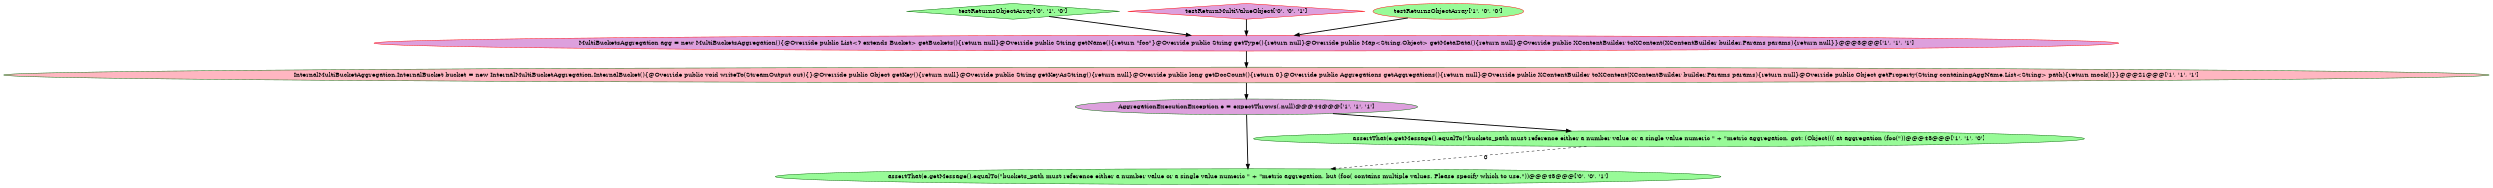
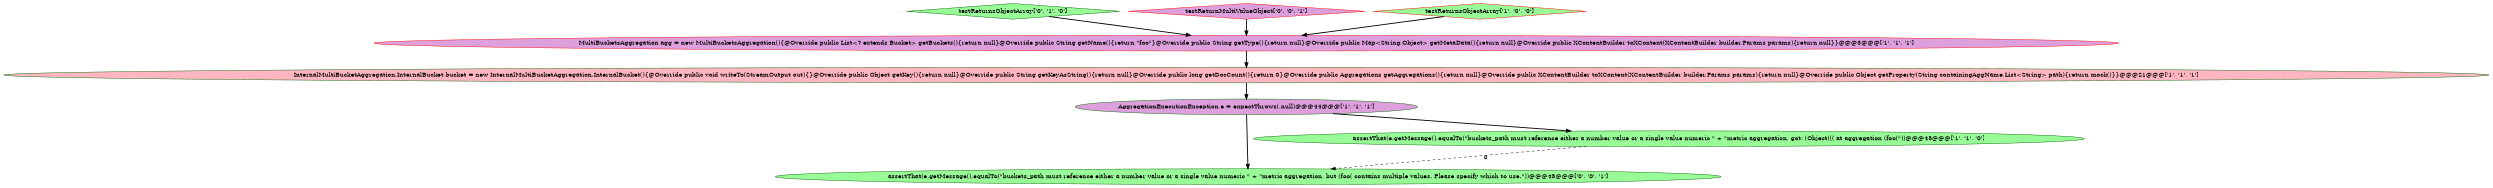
node "testReturnsObjectArray['1', '0', '0']": shape ellipse -> diamond
